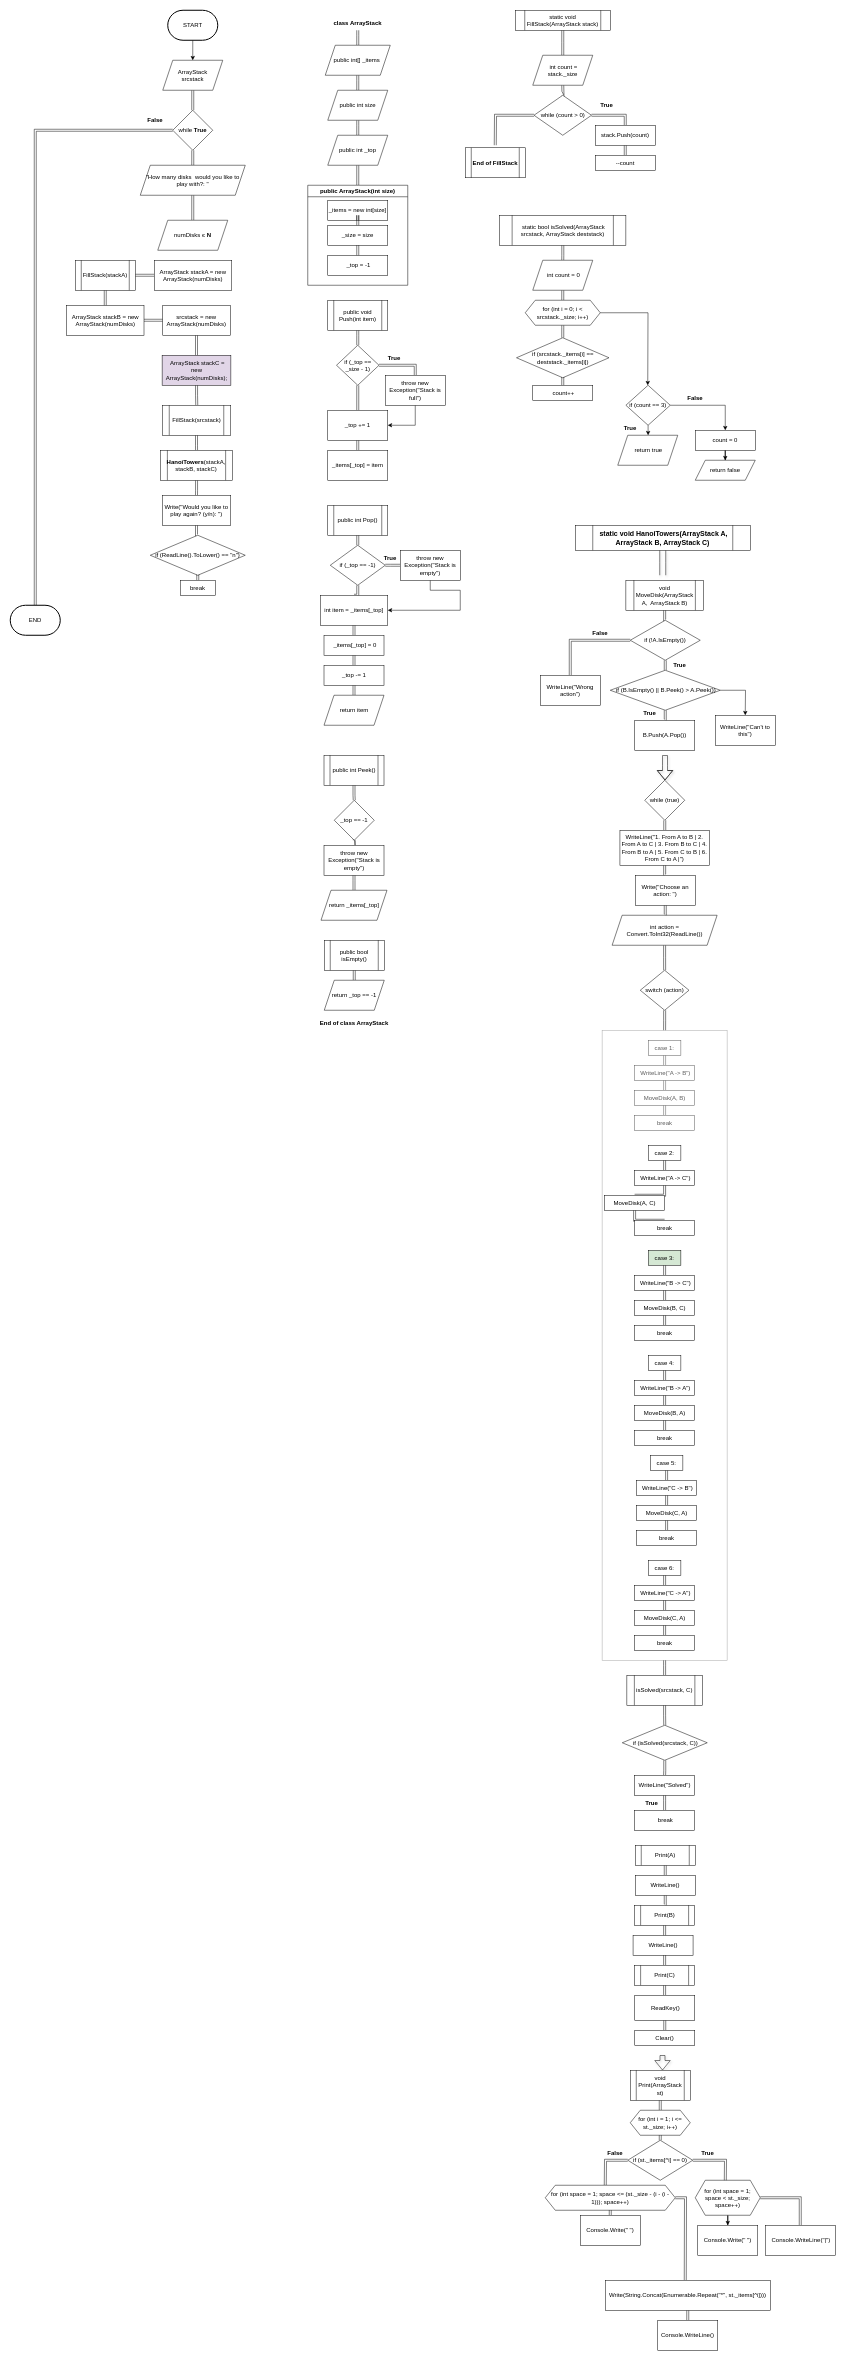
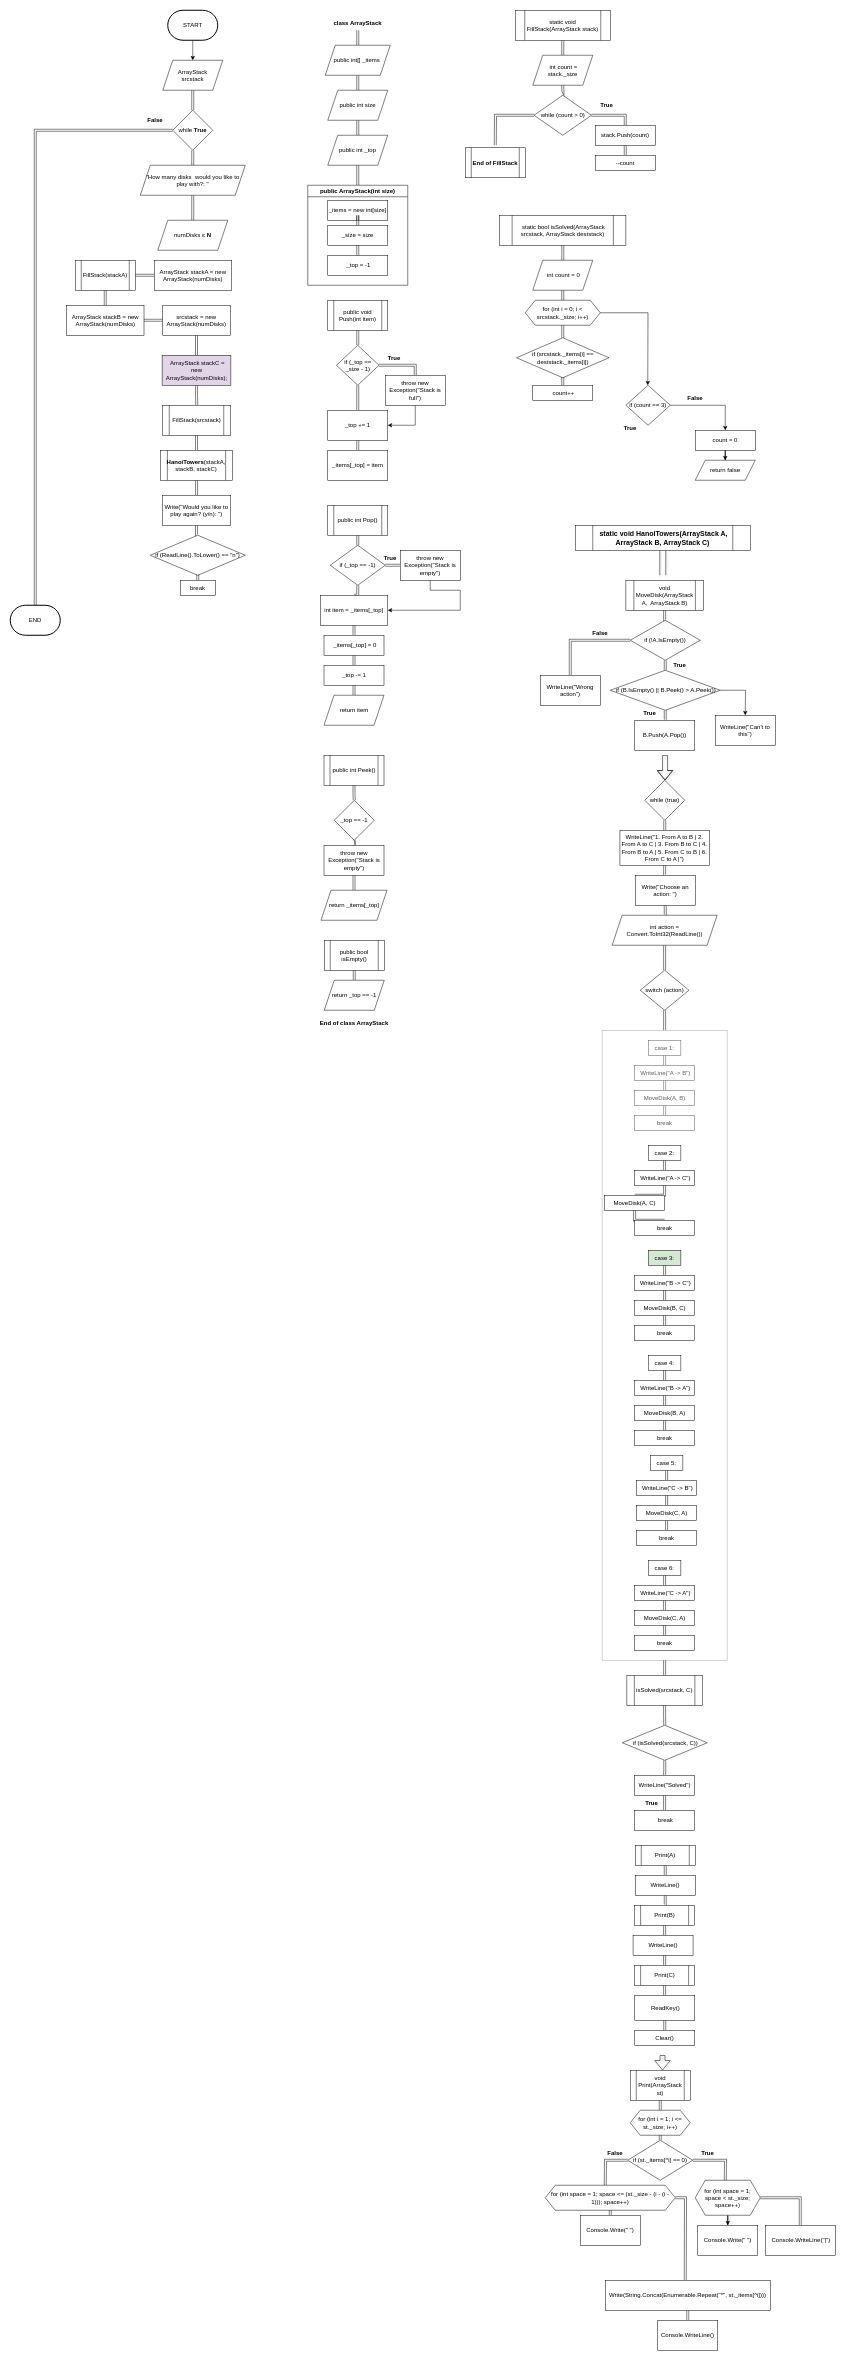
node "static void FillStack(ArrayStack stack)": size 95x20 -> 95x30
edge "if (count == 3)" -> "return true": removed
node "return true": removed
